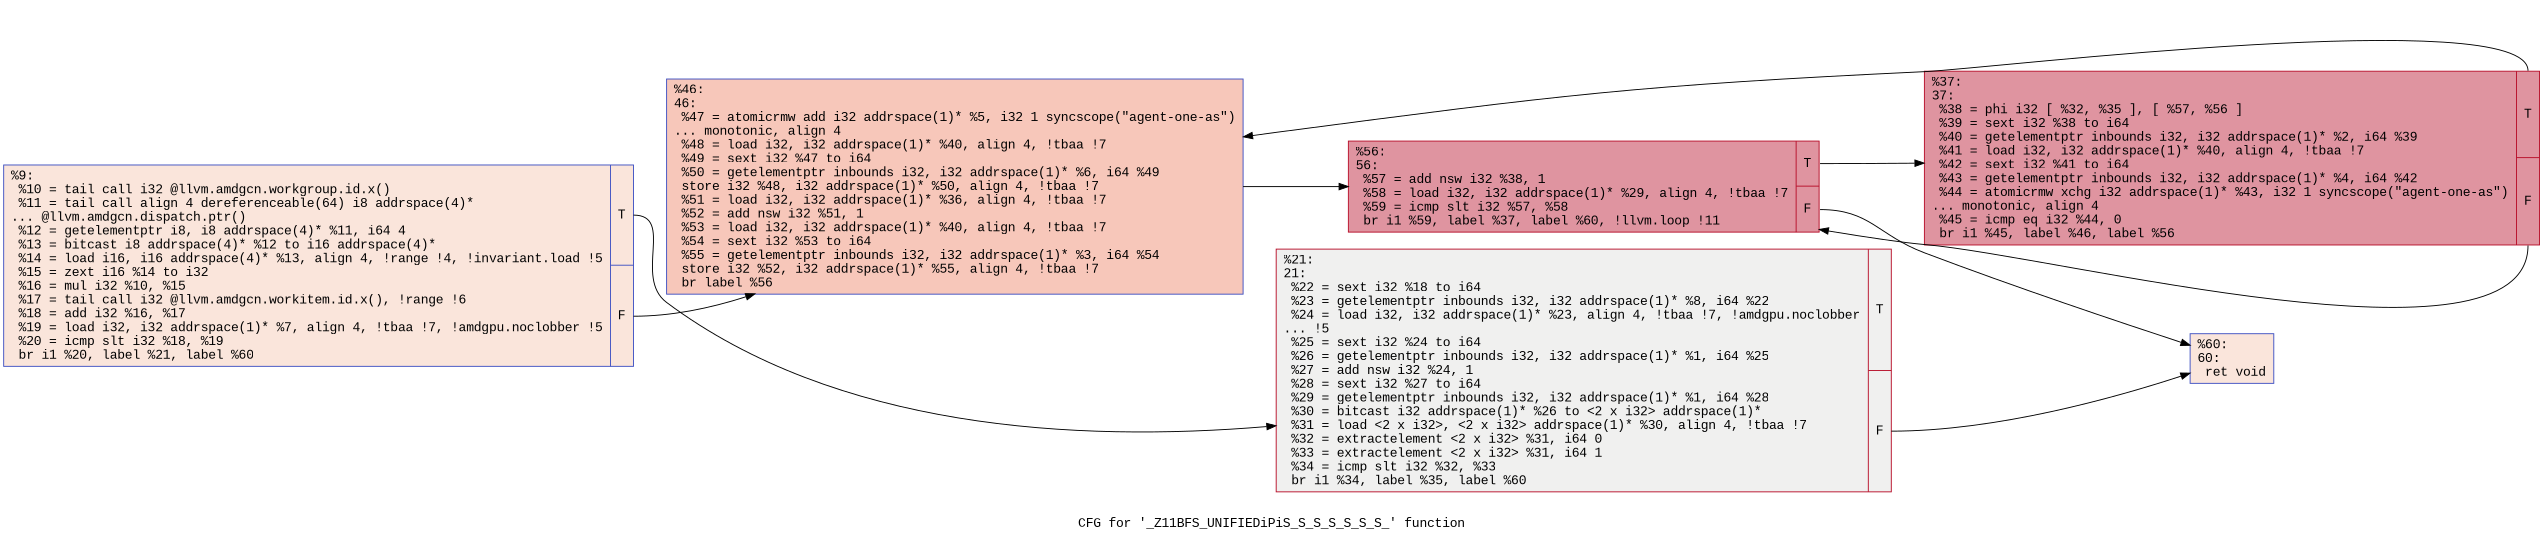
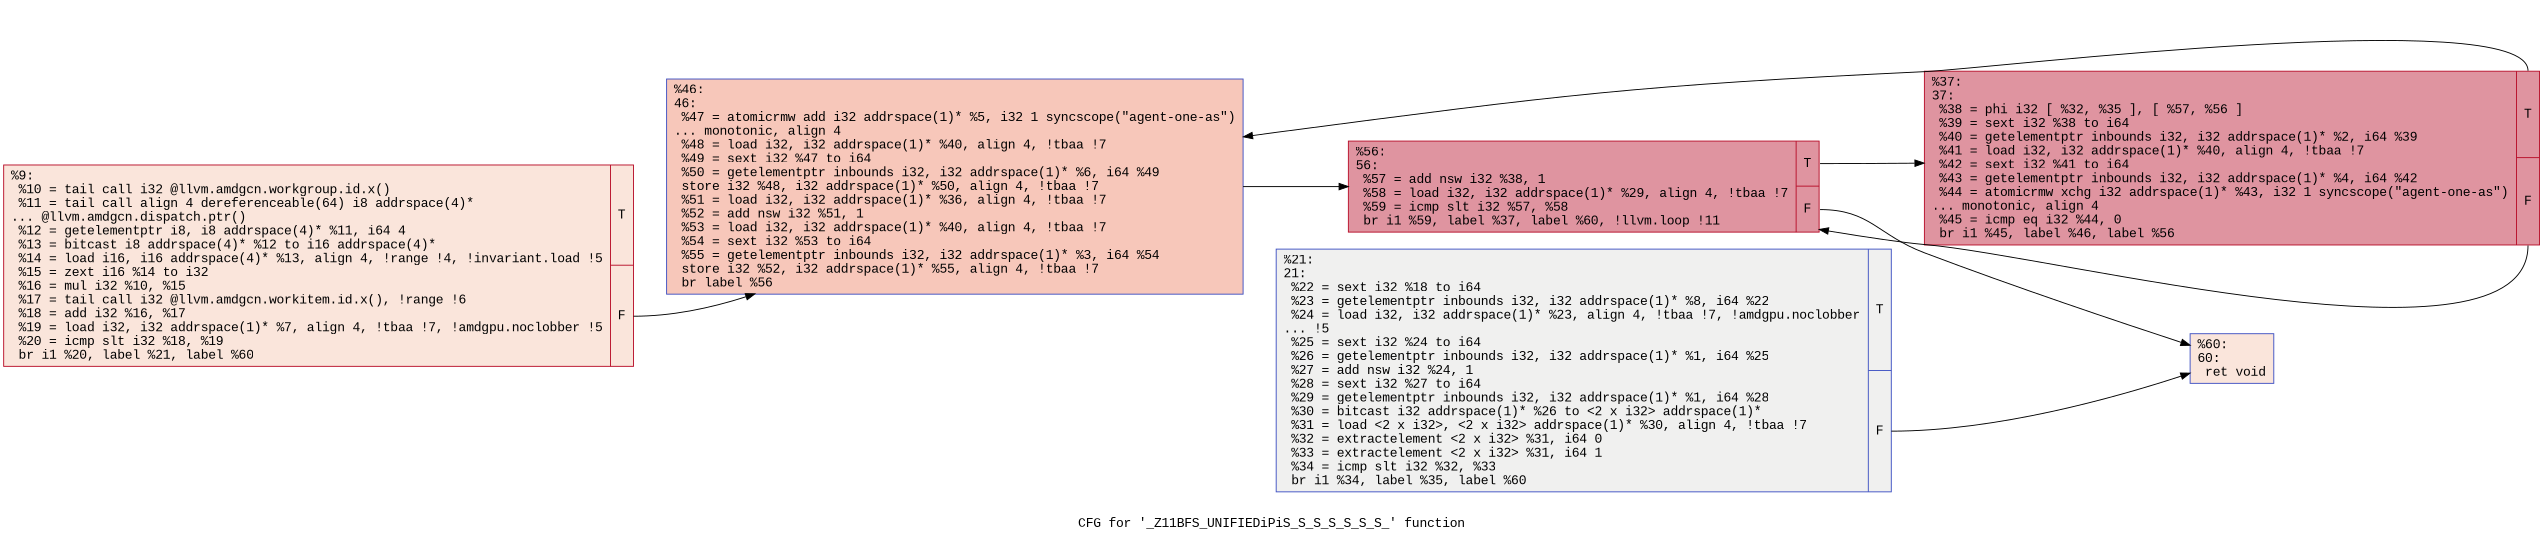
node "%9:": color #3d50c3ff -> #b70d28ff
node "%21:": color #b70d28ff -> #3d50c3ff
edge "%9:" -> "%21:": removed
